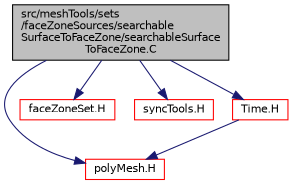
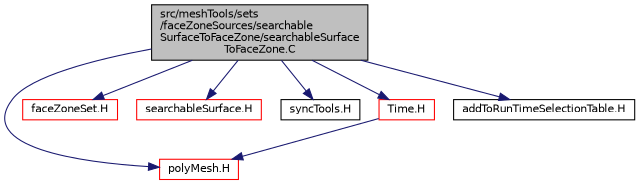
node "syncTools.H": color red -> black
node "searchableSurface.H": added
node "addToRunTimeSelectionTable.H": added
